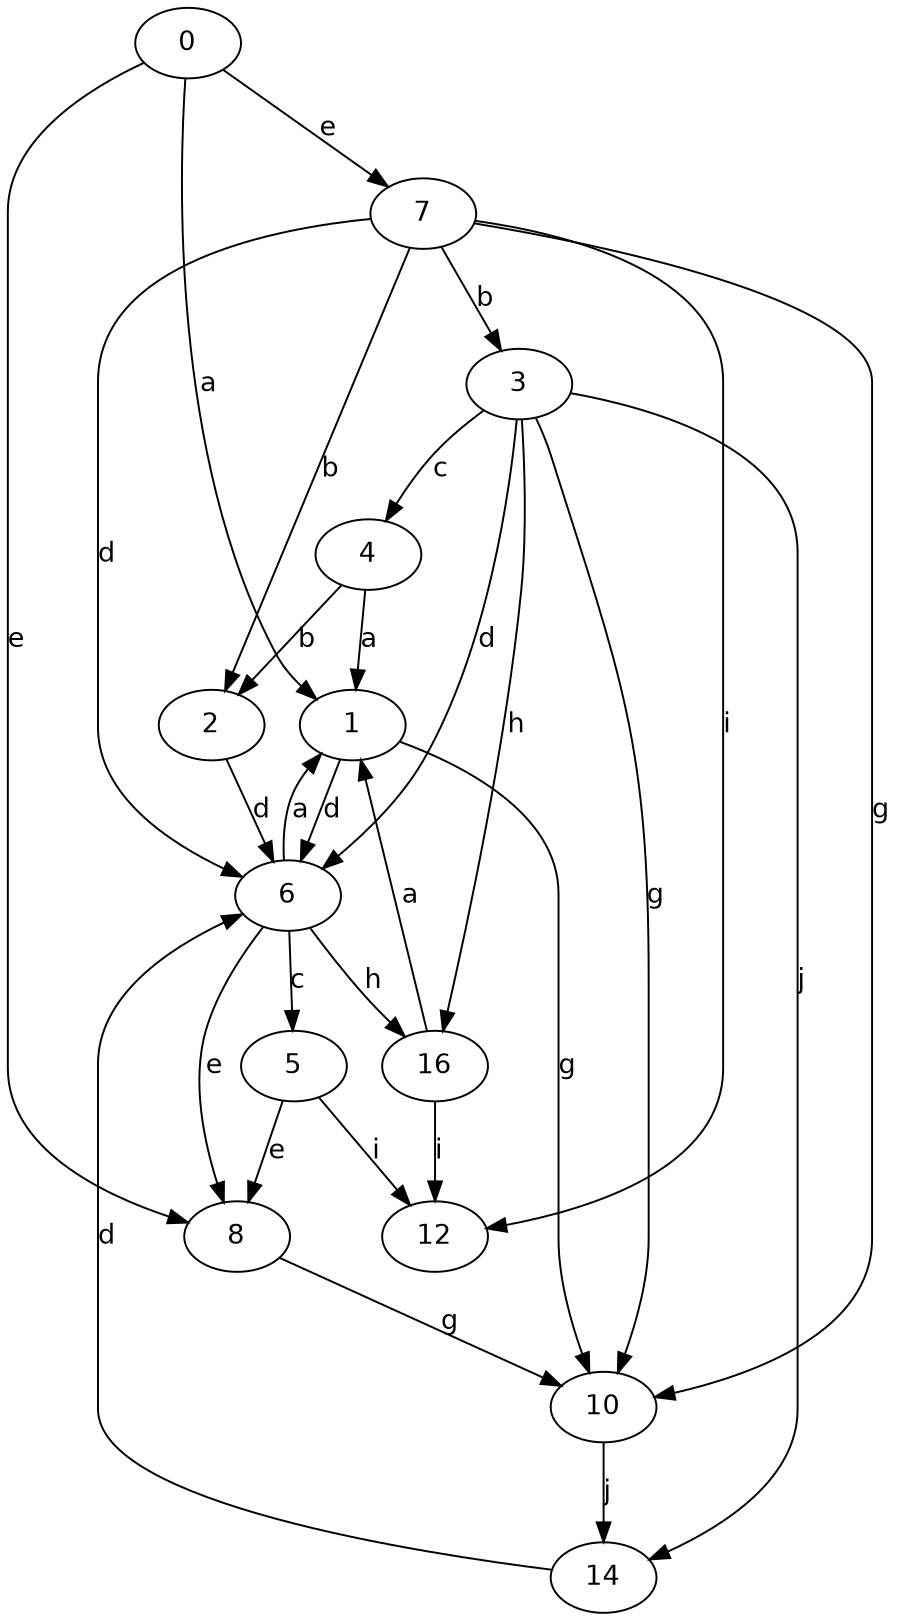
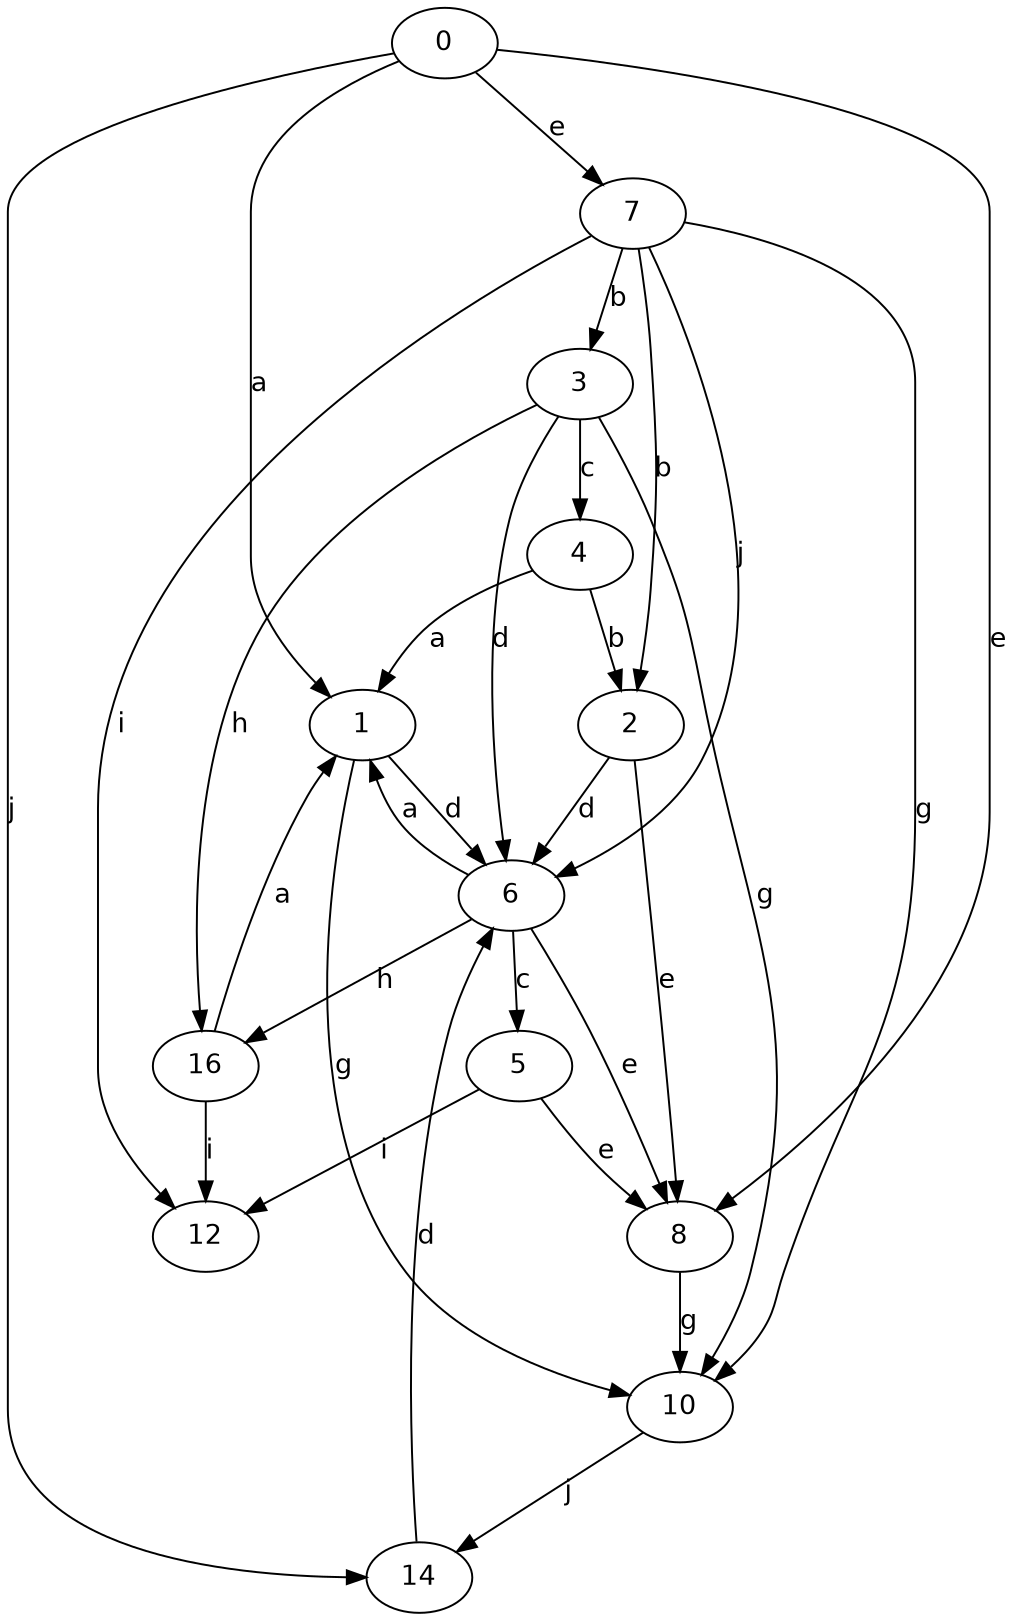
edge "7" -> "6": label "d" -> "j"
edge "3" -> "14": now "0" -> "14"
edge "2" -> "8": added, label "e"
